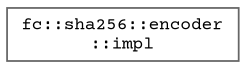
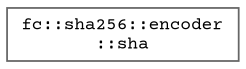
node "fc::sha256::encoder ::impl": label "fc::sha256::encoder ::impl" -> "fc::sha256::encoder ::sha"
